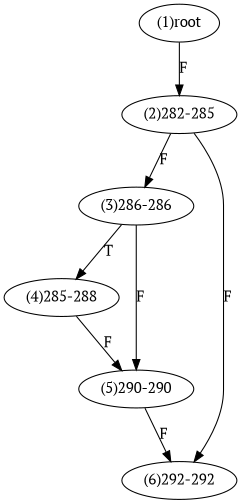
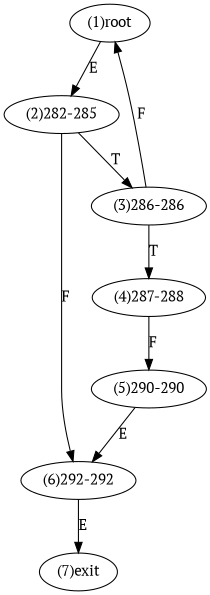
edge "(1)root" -> "(2)282-285": label "F" -> "E"
edge "(2)282-285" -> "(3)286-286": label "F" -> "T"
edge "(3)286-286" -> "(5)290-290": now "(3)286-286" -> "(1)root"
node "(4)285-288": label "(4)285-288" -> "(4)287-288"
edge "(5)290-290" -> "(6)292-292": label "F" -> "E"
node "(7)exit": added
